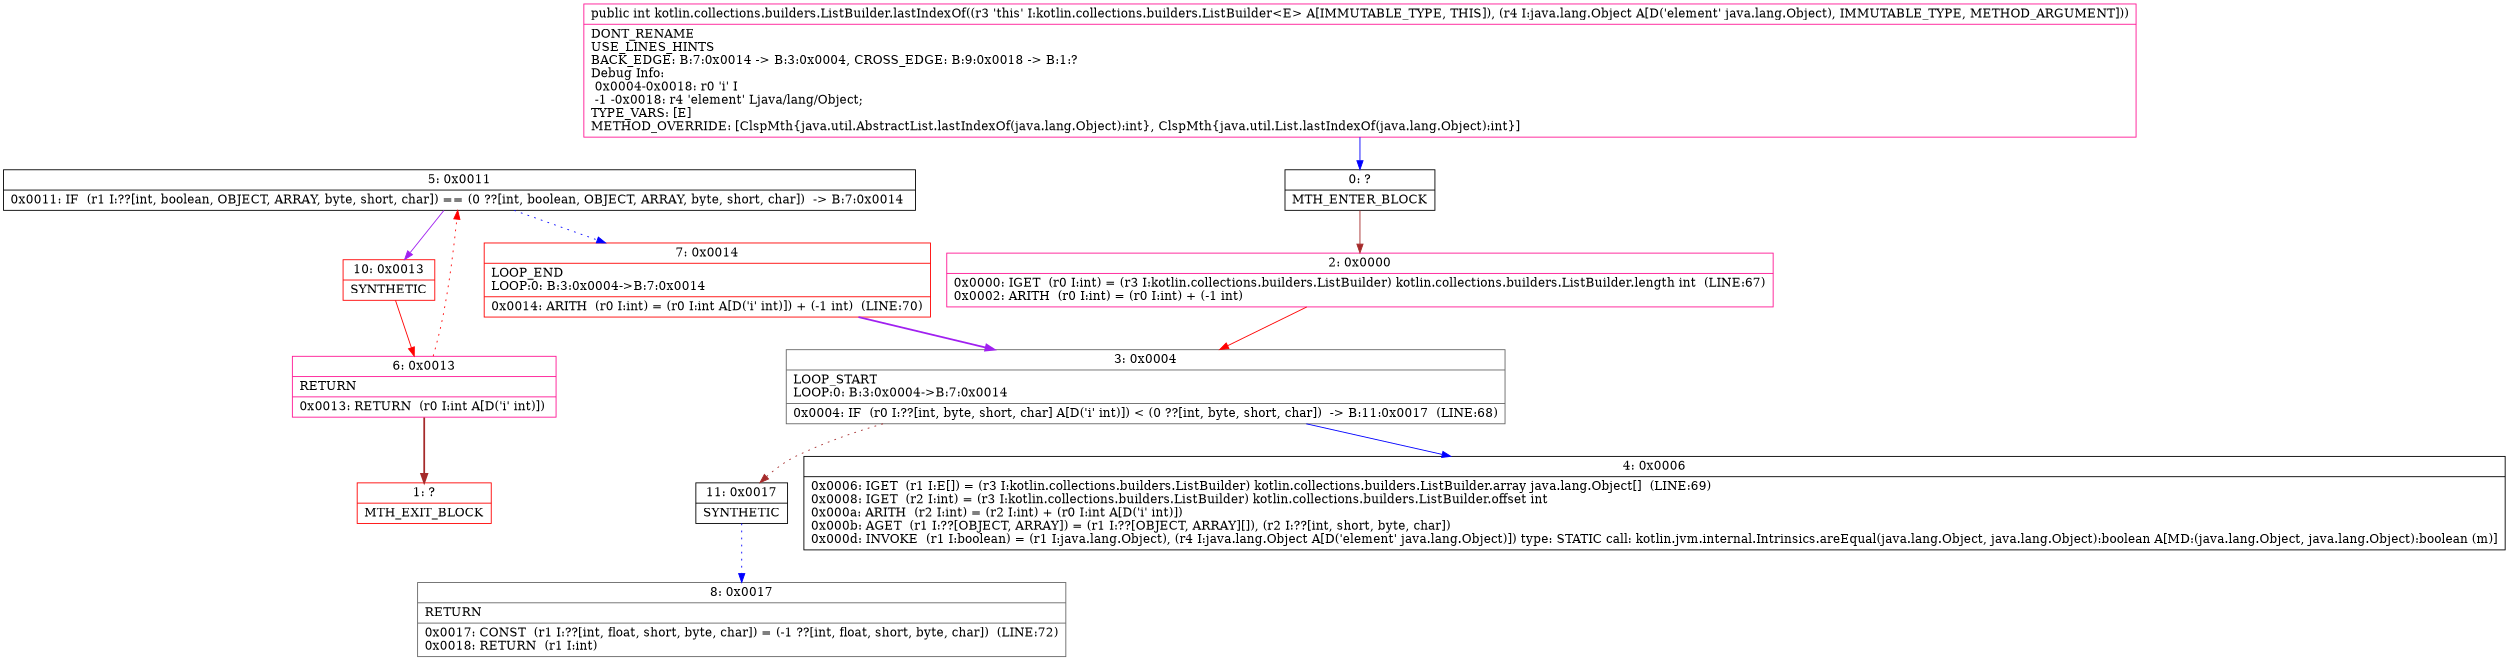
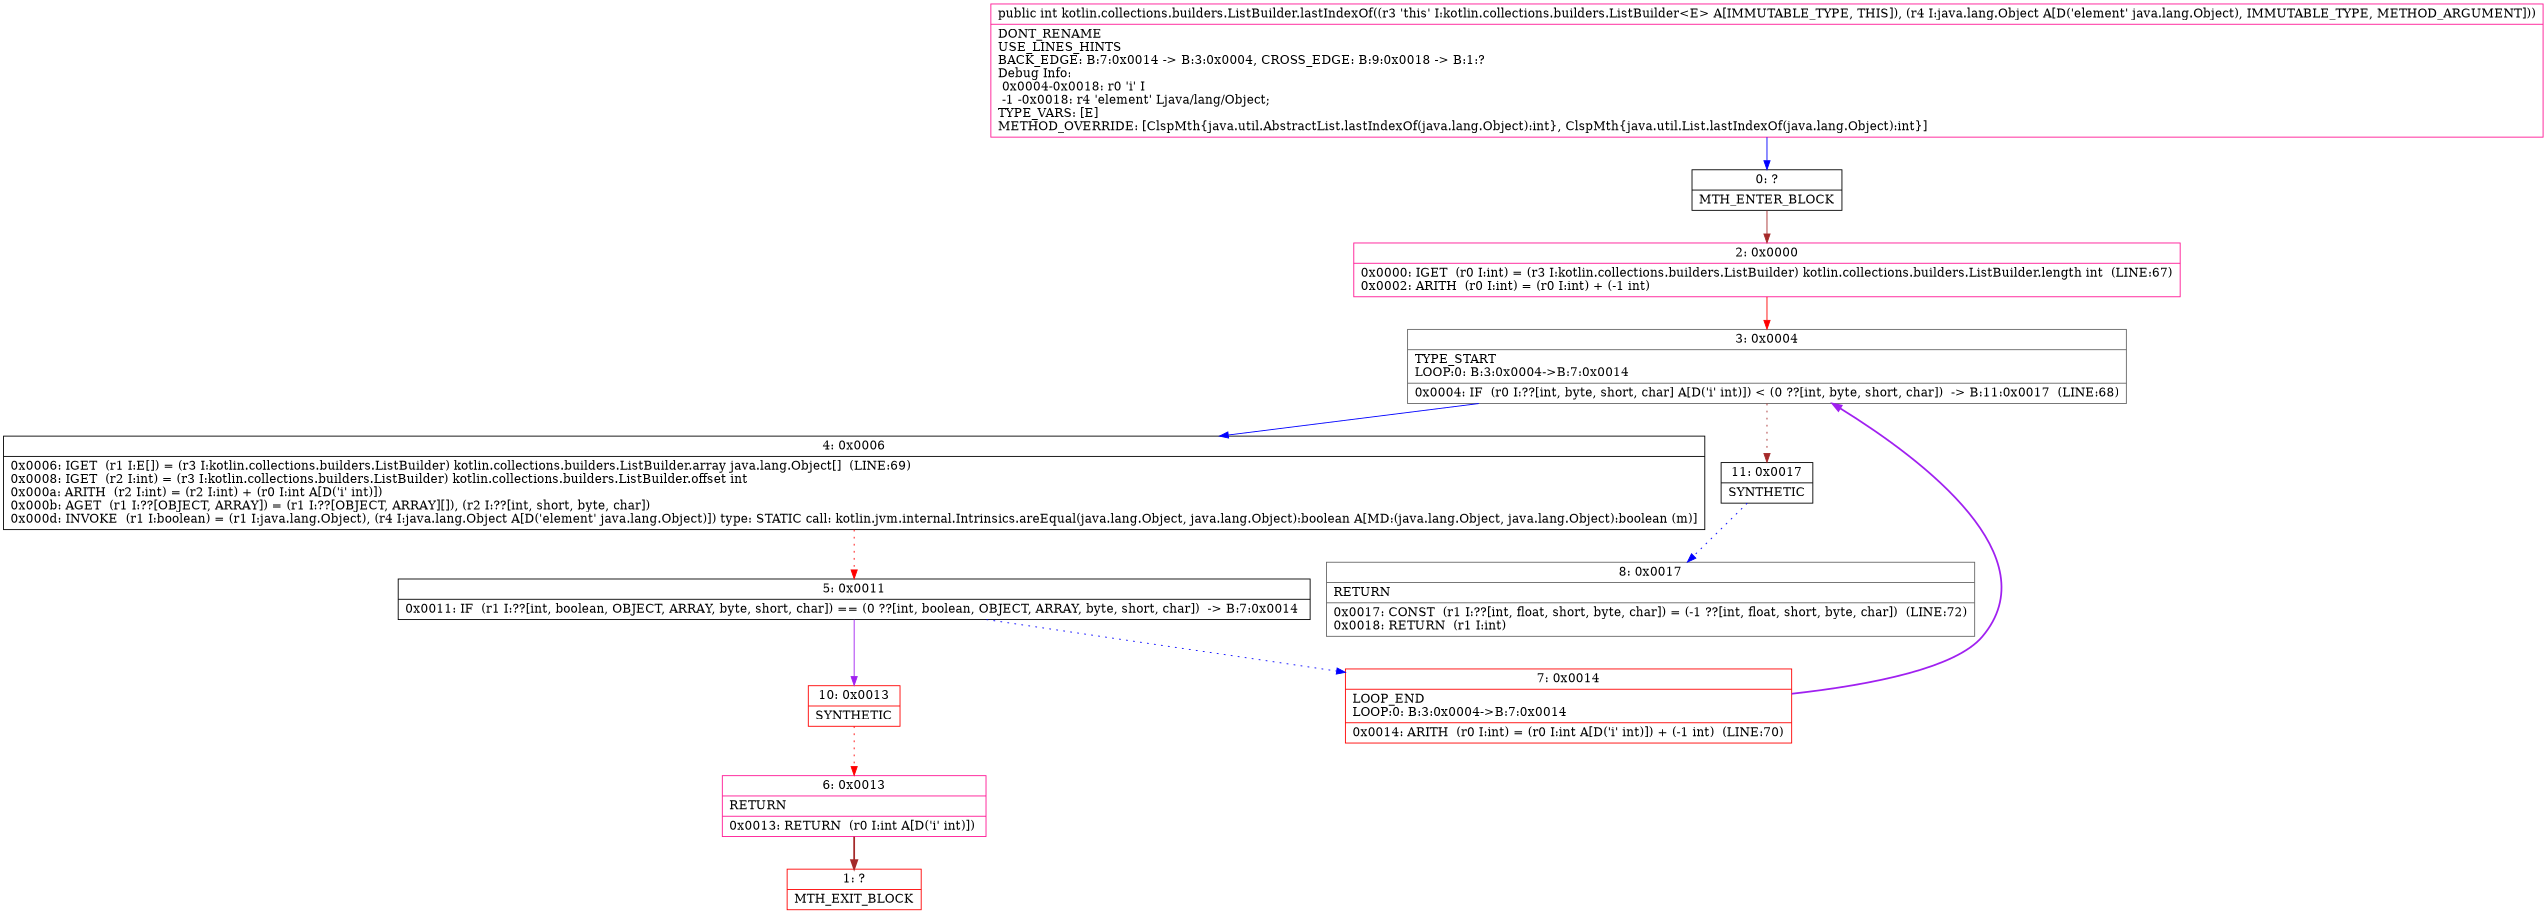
edge "6: 0x0013" -> "5: 0x0011": now "4: 0x0006" -> "5: 0x0011"
edge "10: 0x0013" -> "6: 0x0013": style solid -> dotted
node "3: 0x0004": text "LOOP_START" -> "TYPE_START"
